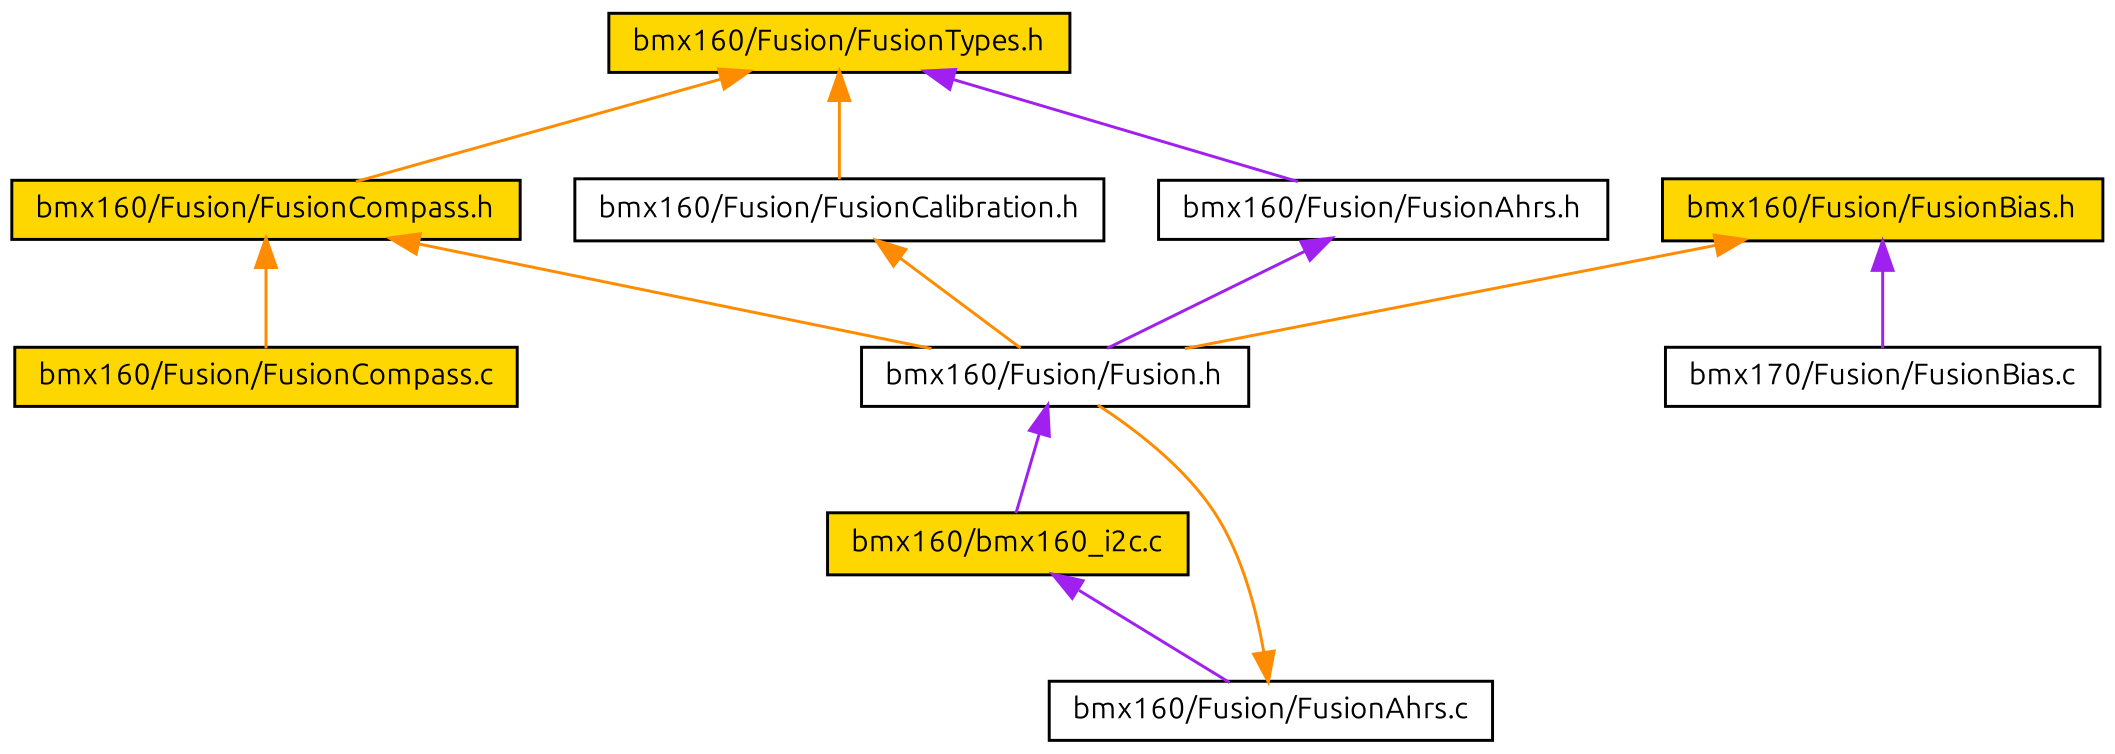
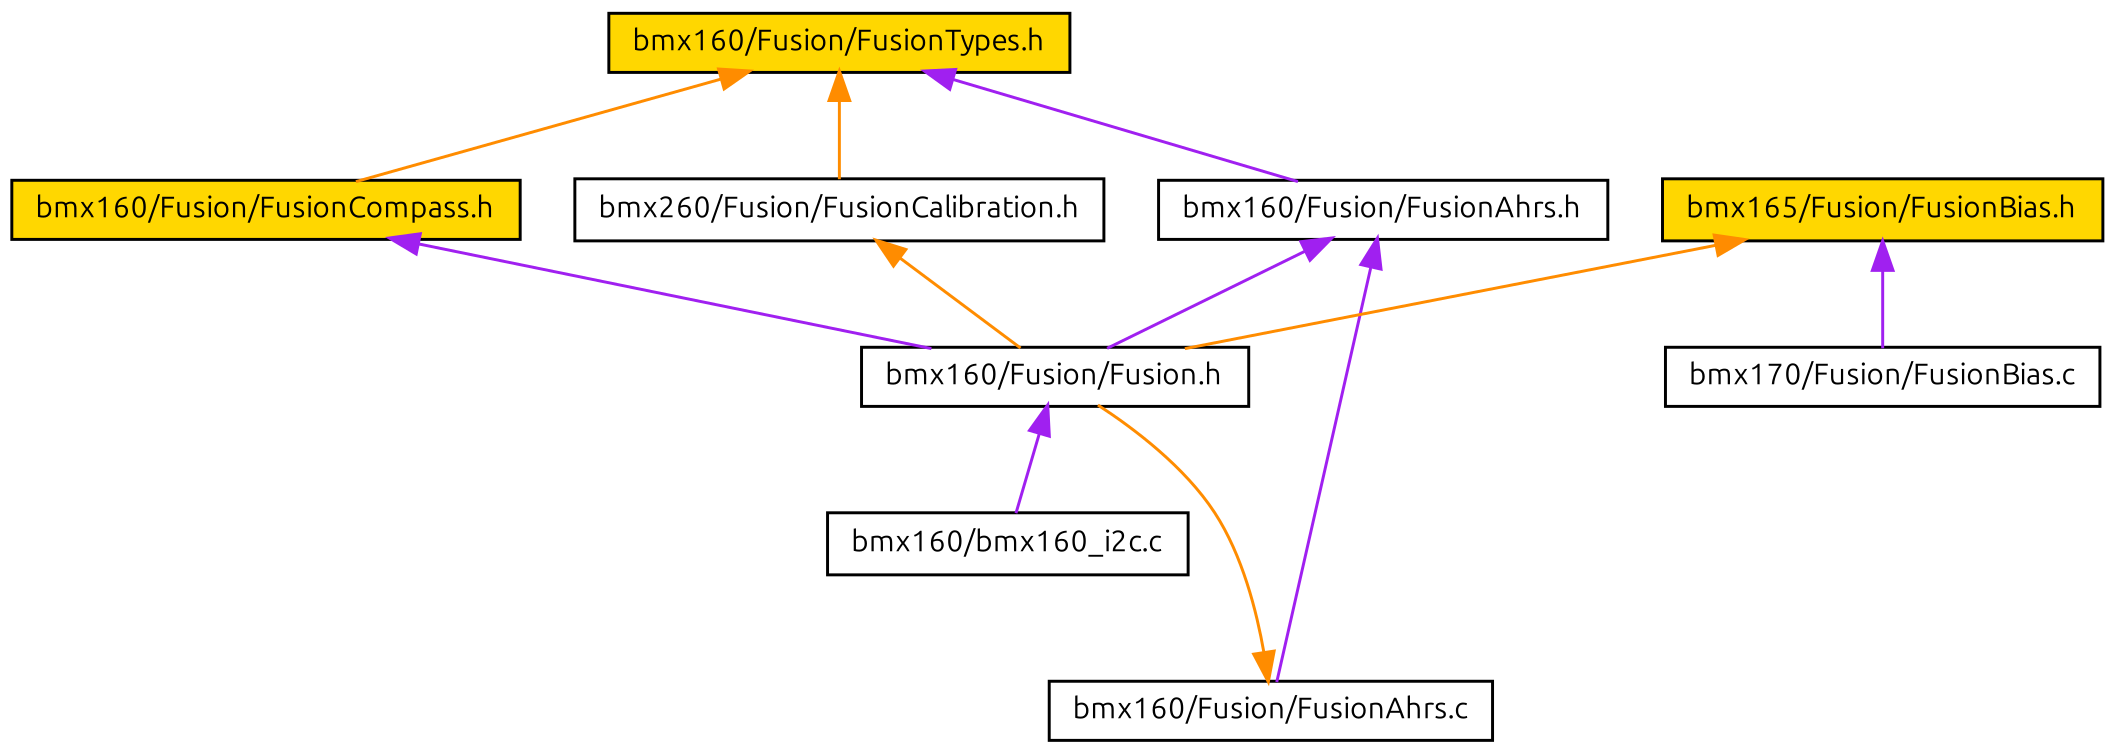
node "bmx160/Fusion/FusionCalibration.h": label "bmx160/Fusion/FusionCalibration.h" -> "bmx260/Fusion/FusionCalibration.h"
node "bmx160/Fusion/FusionBias.h": label "bmx160/Fusion/FusionBias.h" -> "bmx165/Fusion/FusionBias.h"
edge "bmx160/Fusion/Fusion.h" -> "bmx160/Fusion/FusionCompass.h": color darkorange -> purple
node "bmx160/Fusion/FusionCompass.c": removed
node "bmx160/bmx160_i2c.c": fillcolor gold -> white
edge "bmx160/Fusion/FusionAhrs.c" -> "bmx160/bmx160_i2c.c": now "bmx160/Fusion/FusionAhrs.c" -> "bmx160/Fusion/FusionAhrs.h"
